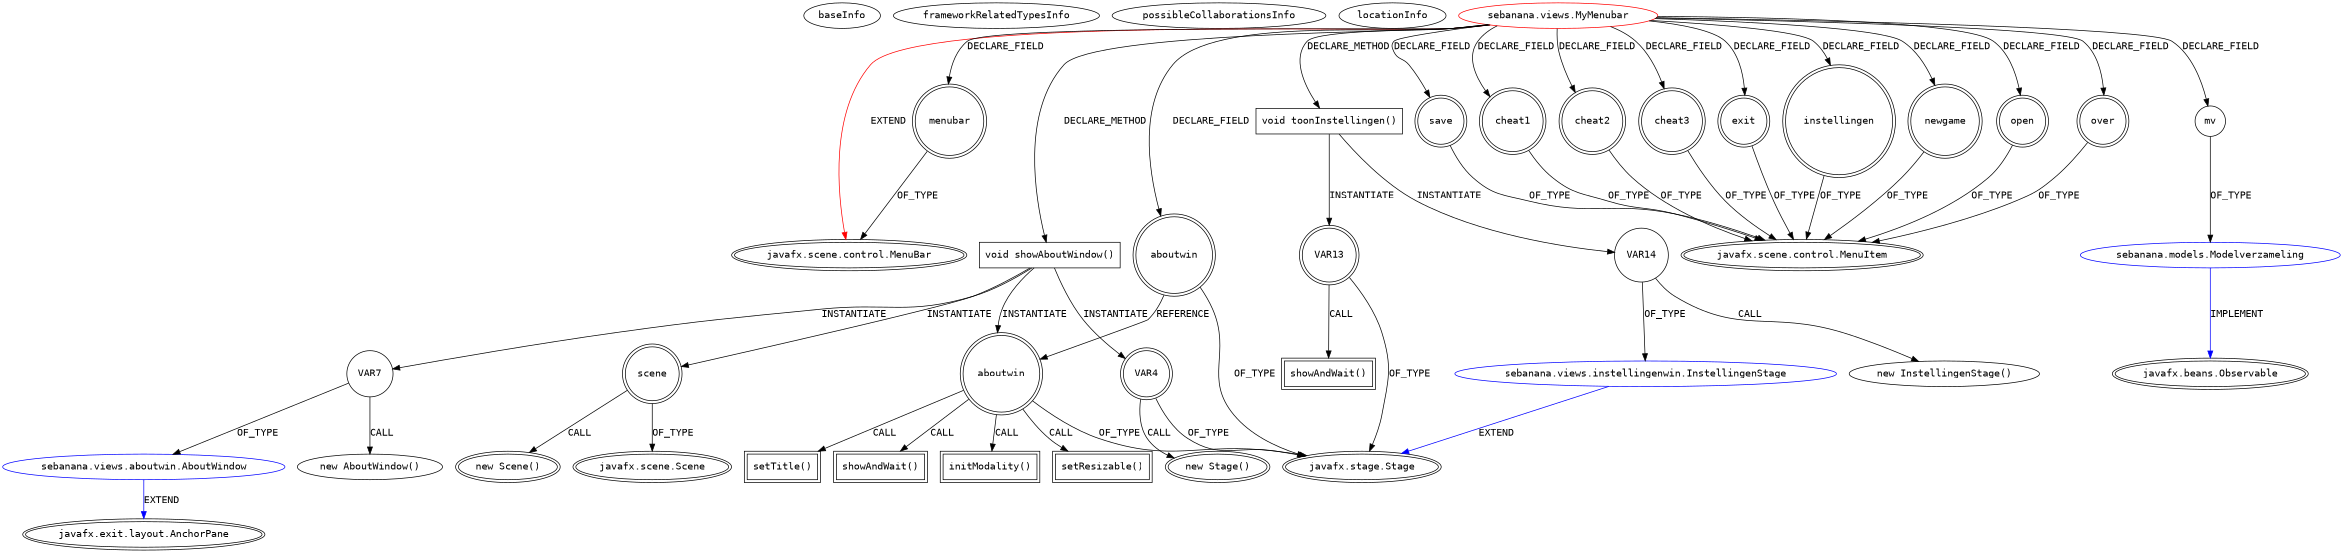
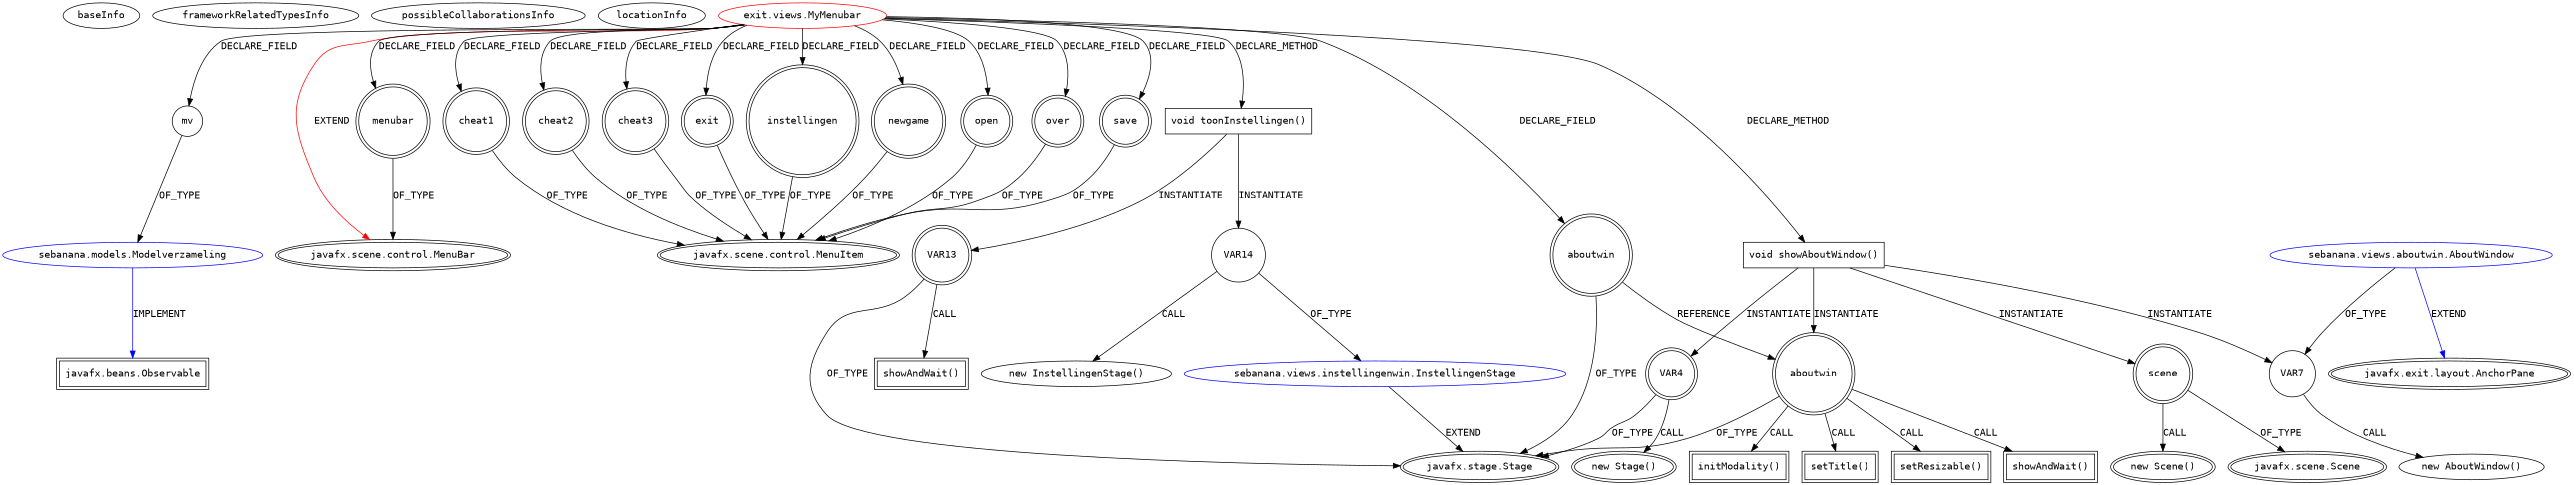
node "sebanana.views.MyMenubar": label "sebanana.views.MyMenubar" -> "exit.views.MyMenubar"
node "javafx.beans.Observable": shape ellipse -> box
edge "VAR7" -> "sebanana.views.aboutwin.AboutWindow": reversed
edge "sebanana.views.instellingenwin.InstellingenStage" -> "javafx.stage.Stage": color blue -> black
